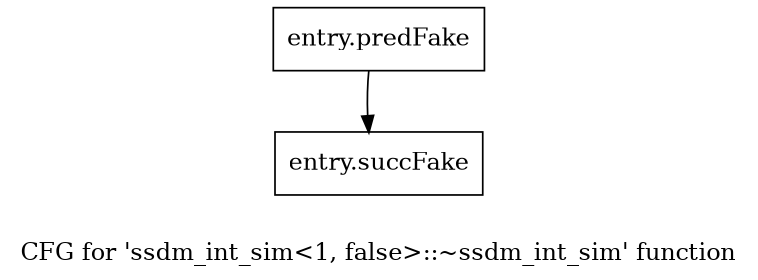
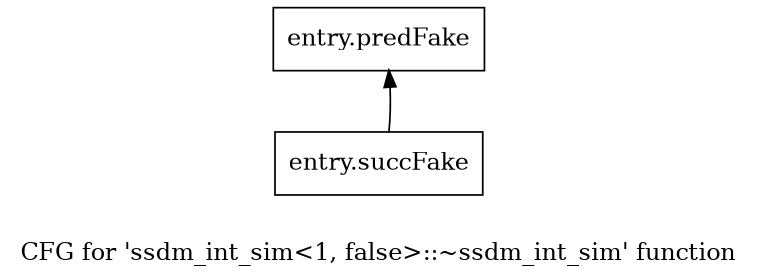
edge "entry.predFake" -> "entry.succFake": reversed
